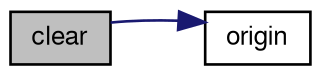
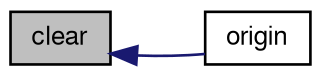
edge "clear" -> "origin": reversed
